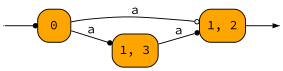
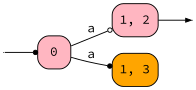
node "0": fillcolor orange -> lightpink
node "1, 2": fillcolor orange -> lightpink
edge "1, 3" -> "1, 2": removed, label "a"
